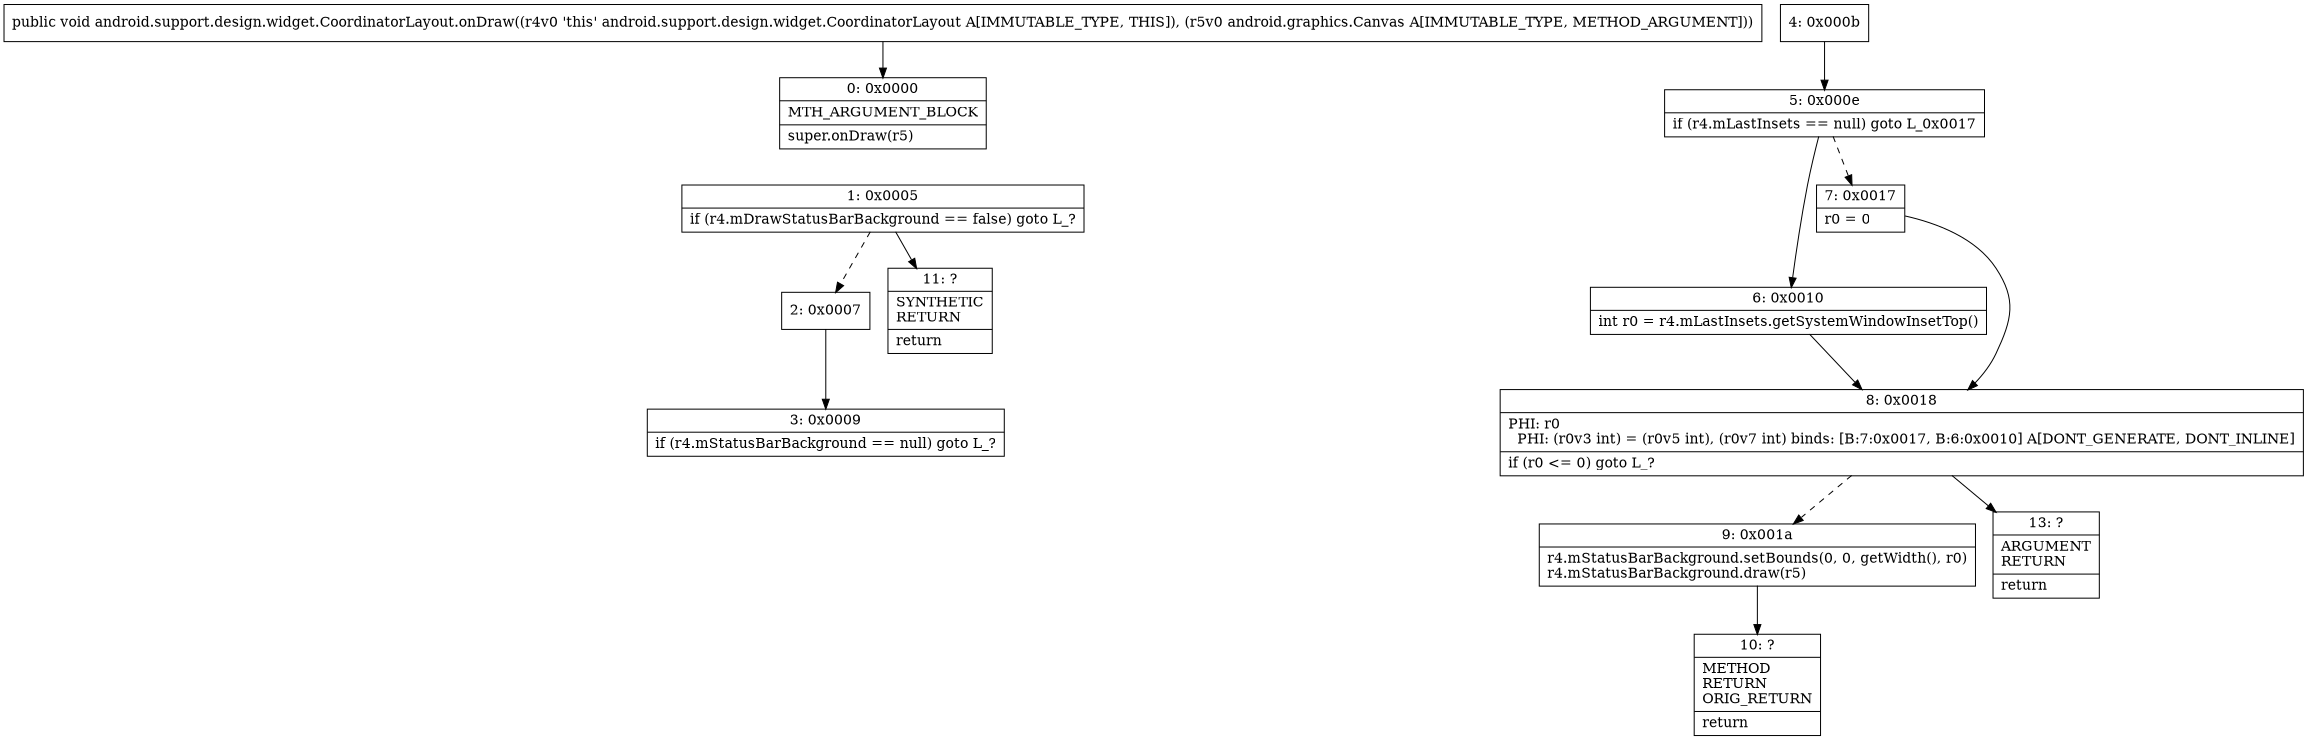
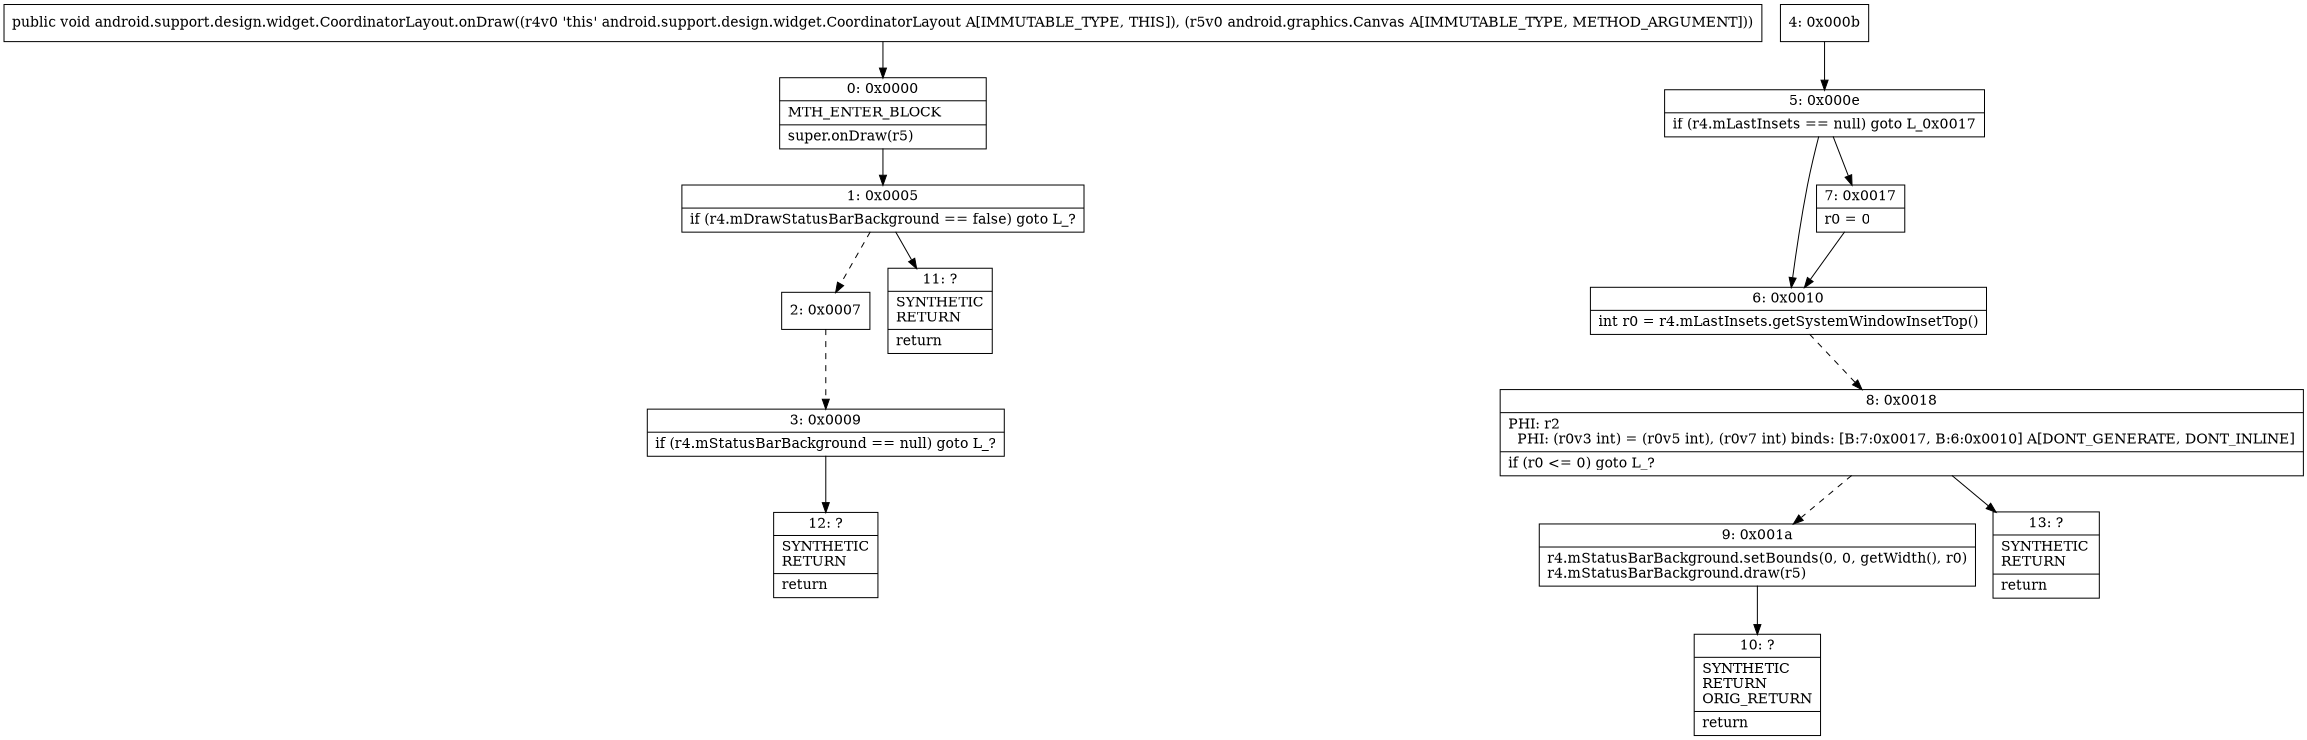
node "0: 0x0000": text "MTH_ARGUMENT_BLOCK" -> "MTH_ENTER_BLOCK"
edge "5: 0x000e" -> "7: 0x0017": style dashed -> solid
edge "0: 0x0000" -> "1: 0x0005": added
edge "7: 0x0017" -> "8: 0x0018": now "7: 0x0017" -> "6: 0x0010"
edge "6: 0x0010" -> "8: 0x0018": style solid -> dashed
edge "2: 0x0007" -> "3: 0x0009": style solid -> dashed
node "8: 0x0018": text "PHI: r0" -> "PHI: r2"
node "13: ?": text "ARGUMENT" -> "SYNTHETIC"
node "12: ?": added
node "10: ?": text "METHOD" -> "SYNTHETIC"
